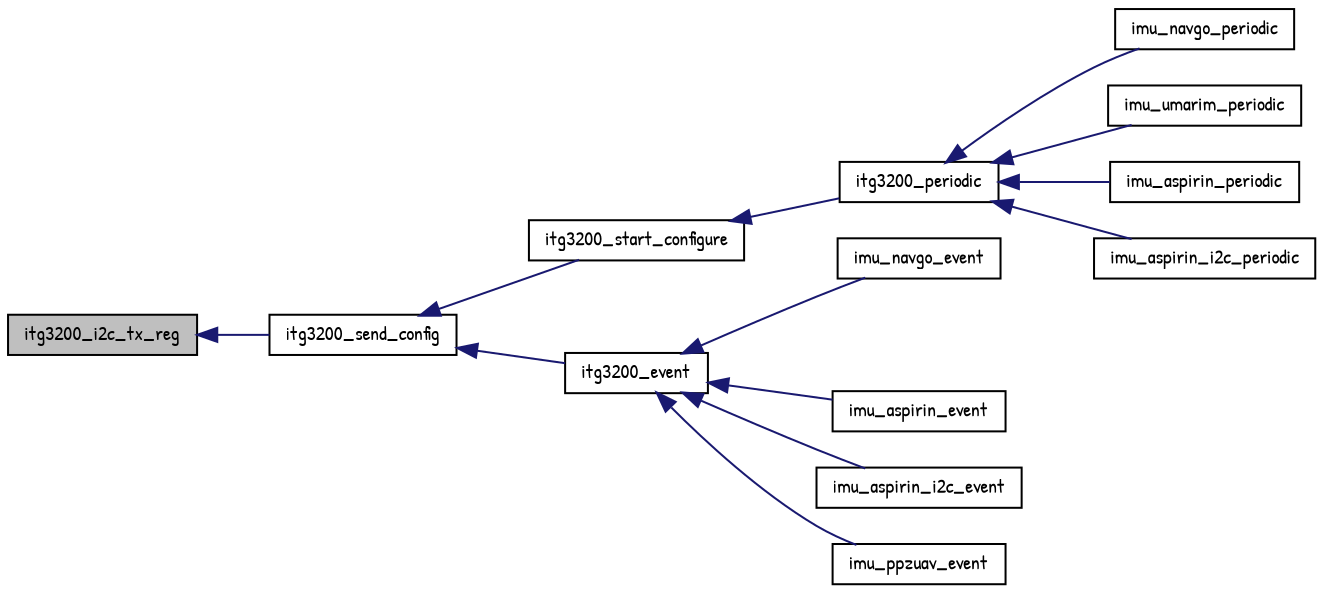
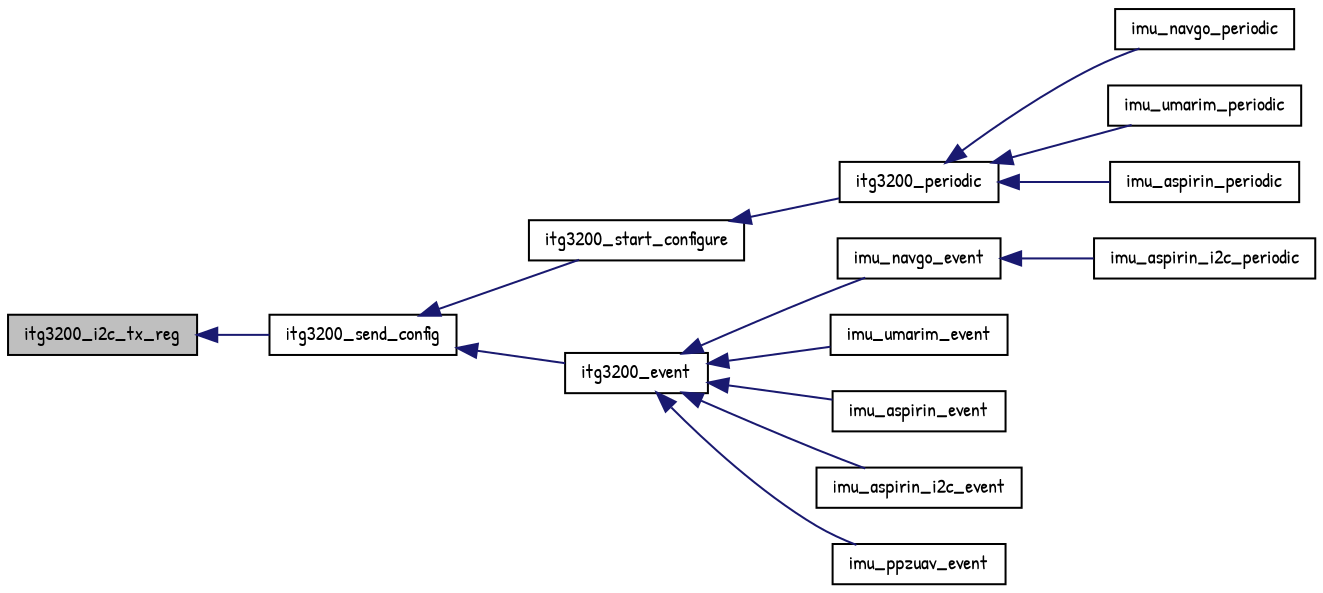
edge "imu_aspirin_i2c_periodic" -> "itg3200_periodic": now "imu_aspirin_i2c_periodic" -> "imu_navgo_event"
node "imu_umarim_event": added
